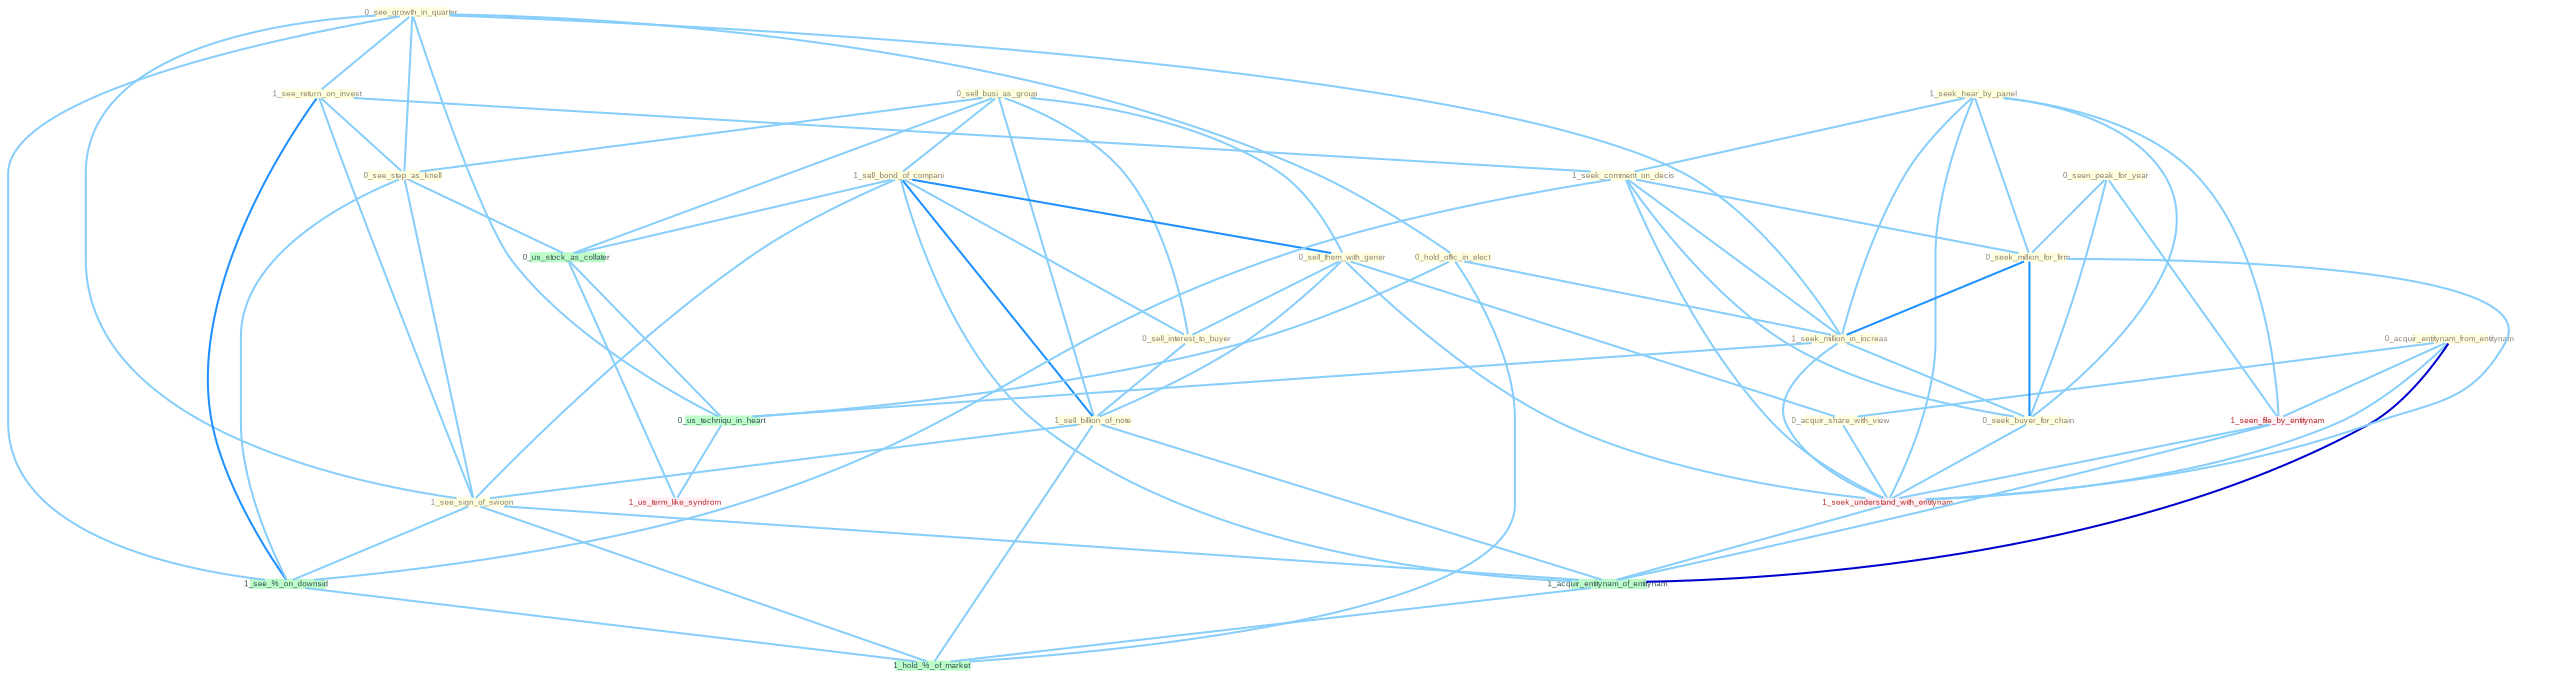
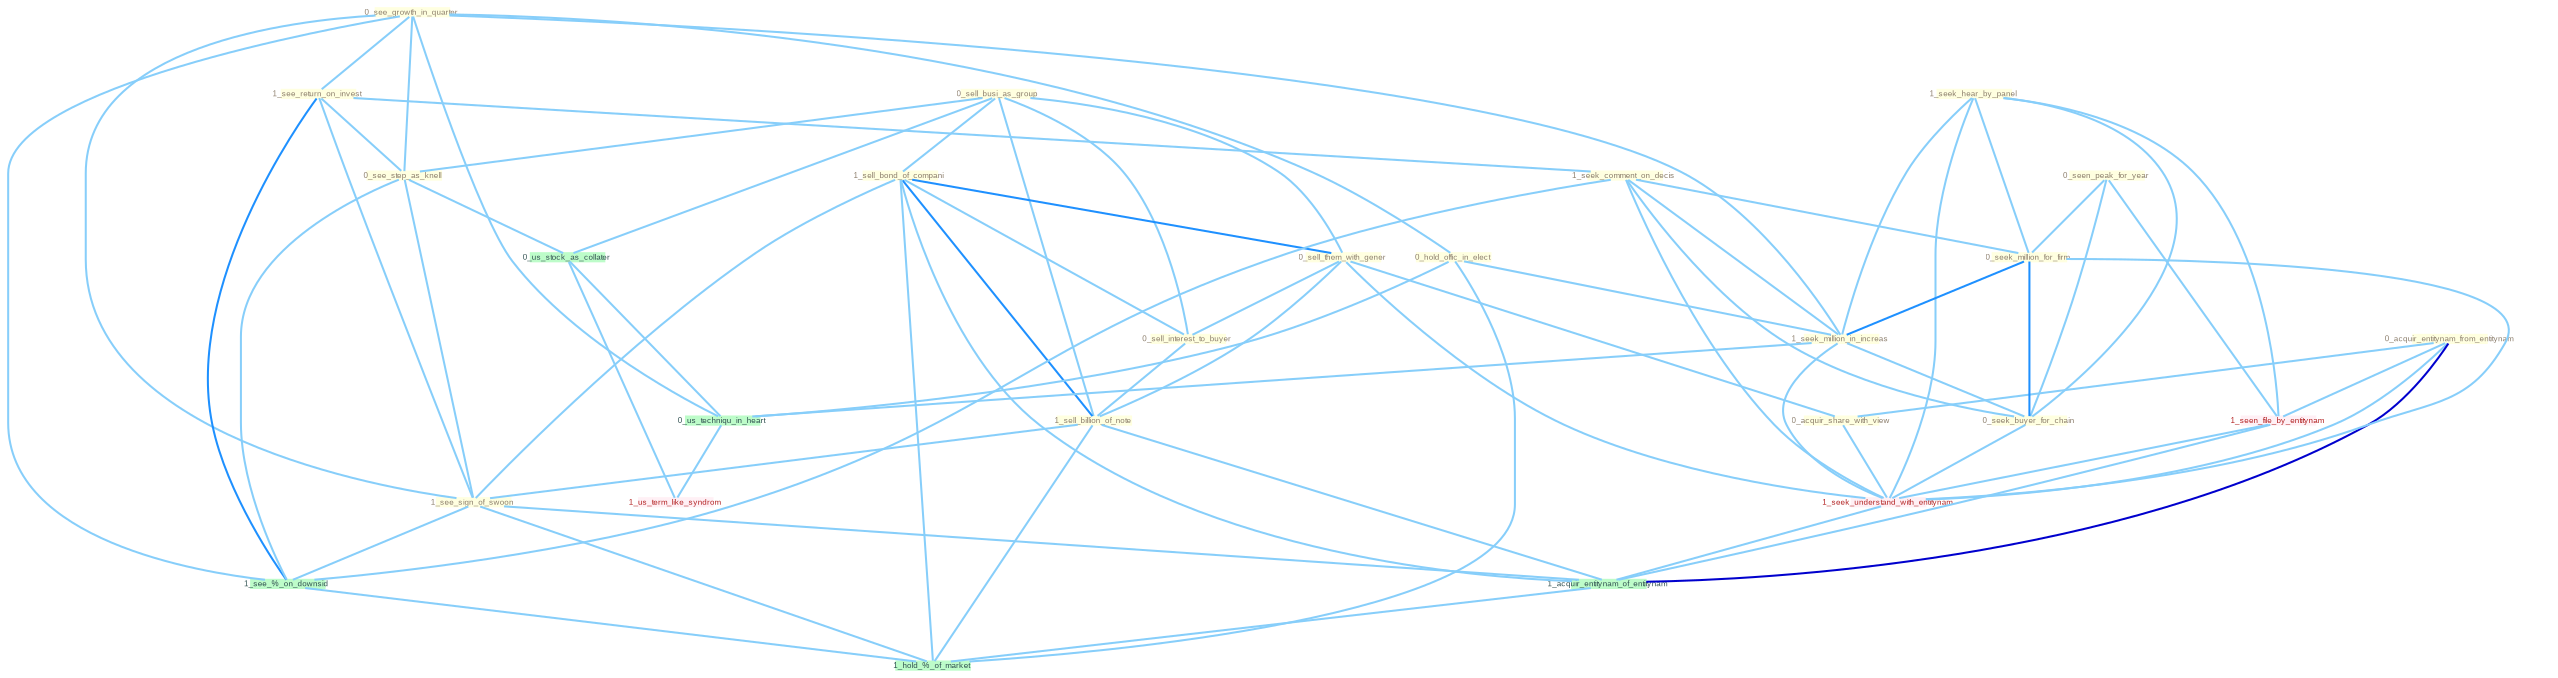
edge "1_seek_hear_by_panel" -- "1_seek_comment_on_decis": removed
edge "1_sell_bond_of_compani" -- "0_us_stock_as_collater": now "1_sell_bond_of_compani" -- "1_hold_%_of_market"
